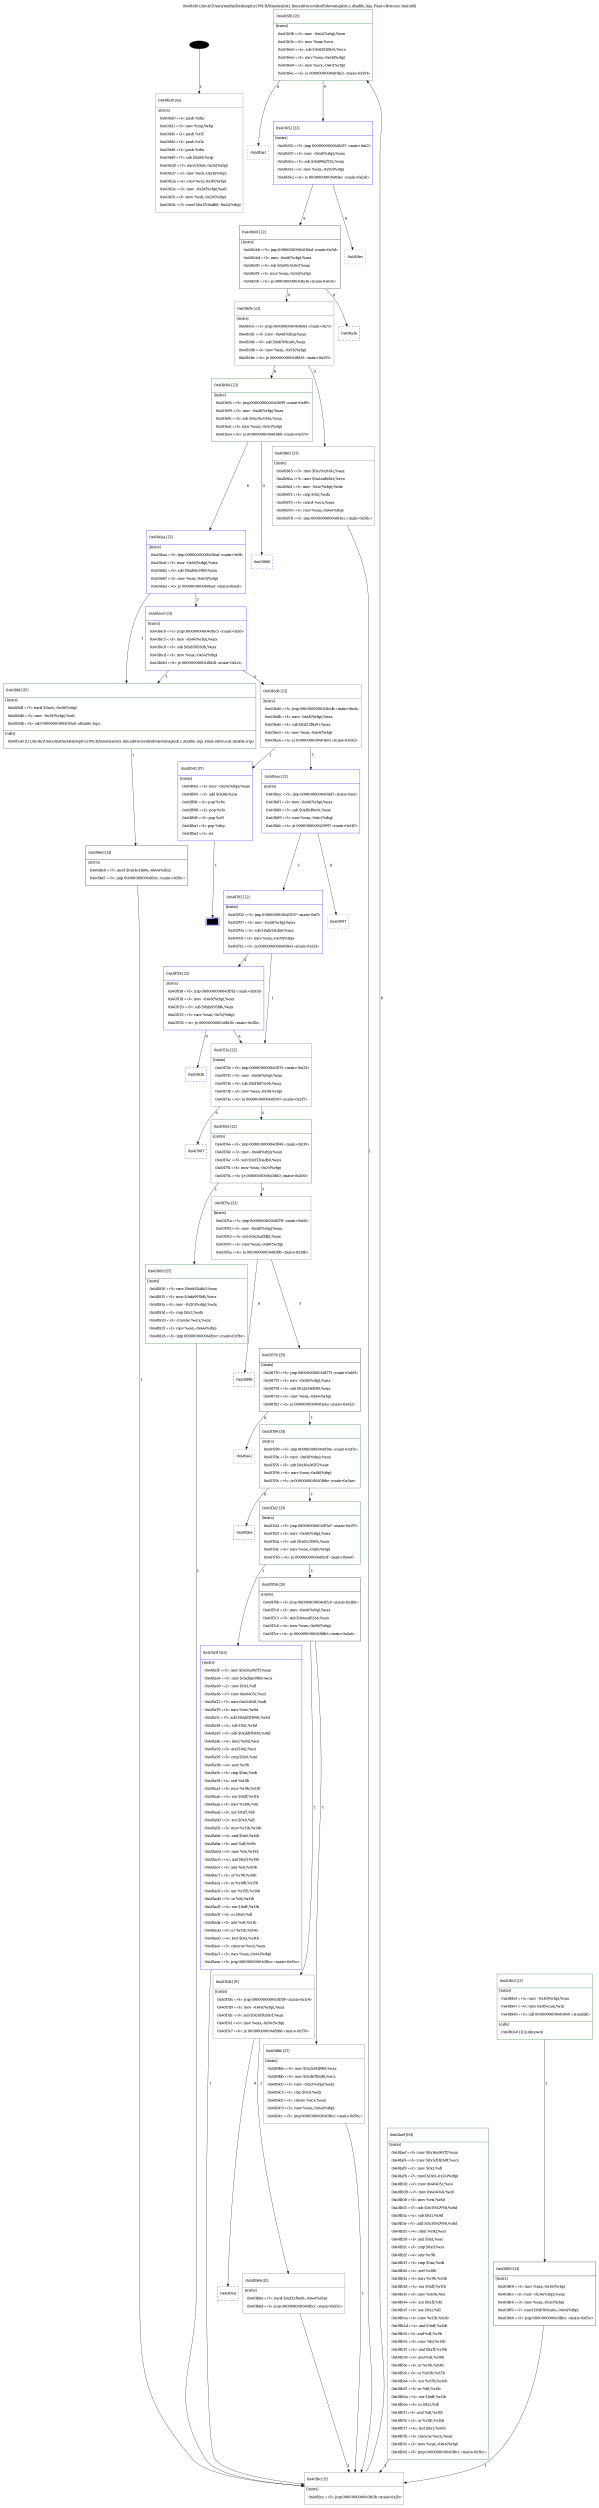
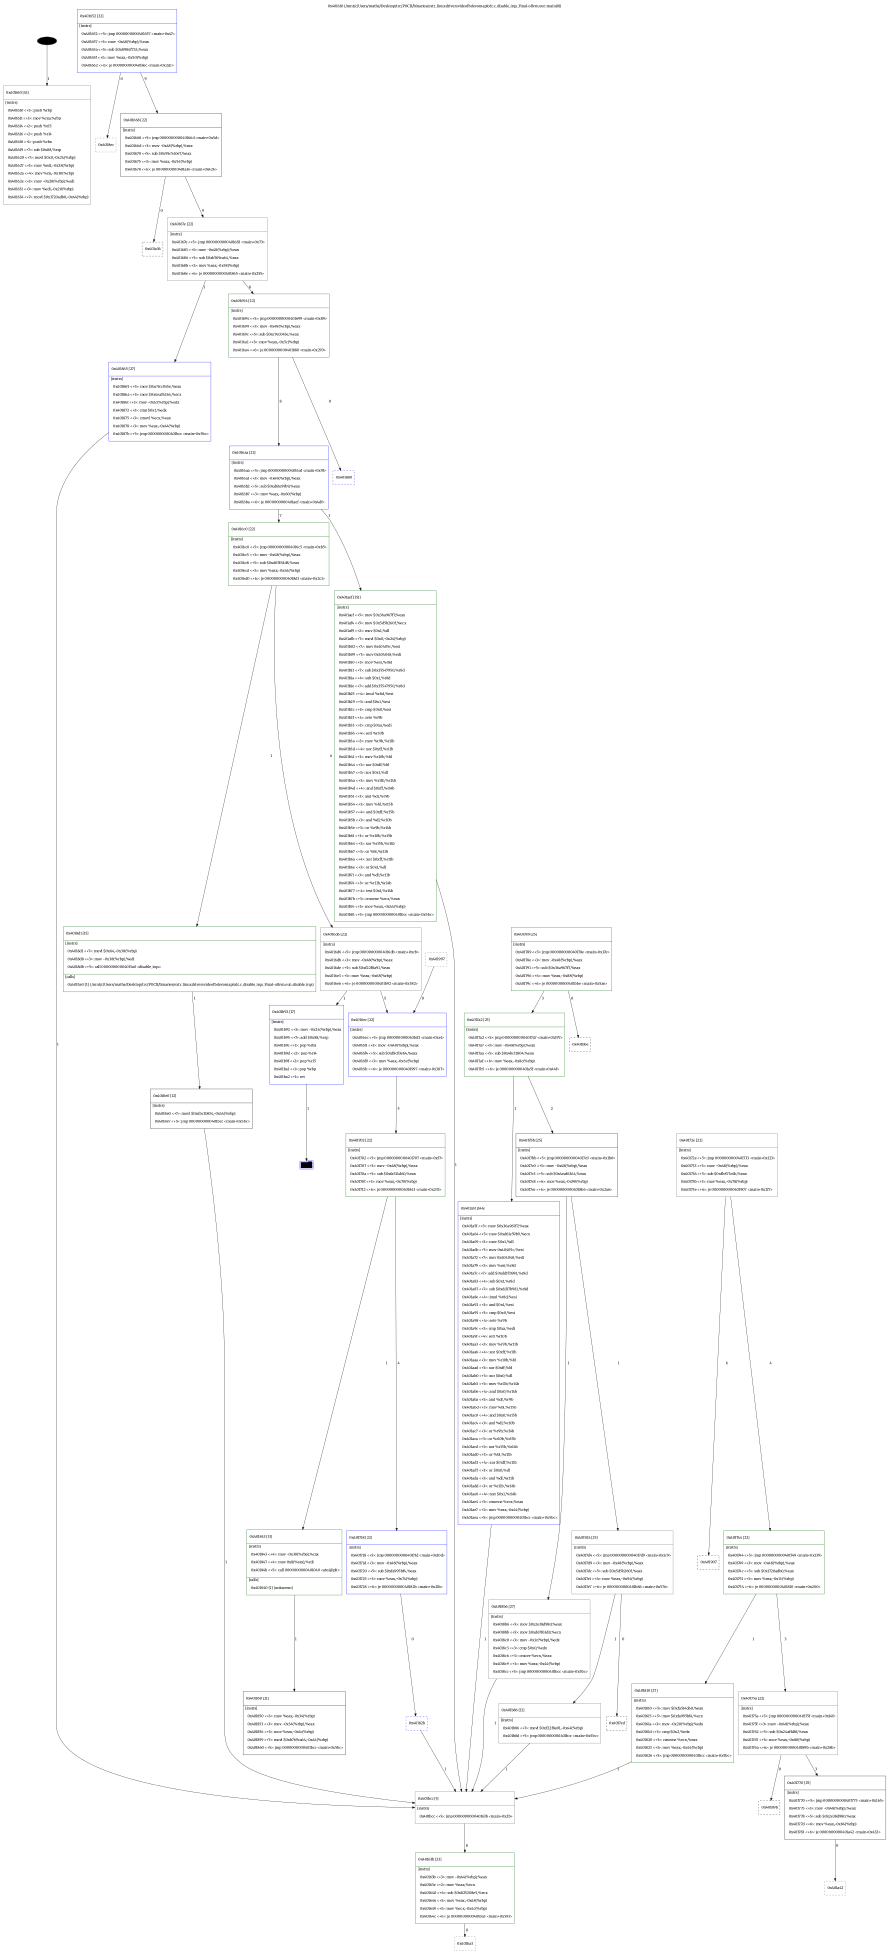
edge "0x40163b [23]" -> "0x401652 [22]": removed, label "9"
edge "0x40167e [22]" -> "0x401865 [27]": label " 0" -> " 1"
node "0x401865 [27]": color gray40 -> blue
edge "0x4016aa [22]" -> "0x4018d1 [15]": now "0x4016aa [22]" -> "0x401aef [151]"
node "0x4016c0 [22]": color blue -> darkgreen
edge "0x4016ec [22]" -> "0x401997": reversed
node "0x401702 [22]": color blue -> darkgreen
edge "0x401702 [22]" -> "0x40172e [22]": now "0x401702 [22]" -> "0x401843 [13]"
edge "0x401718 [22]" -> "0x40172e [22]": removed, label "4"
edge "0x401770 [25]" -> "0x401789 [25]": removed, label "3"
edge "0x401850 [21]" -> "0x401bcc [5]": now "0x40182b" -> "0x401bcc [5]"
